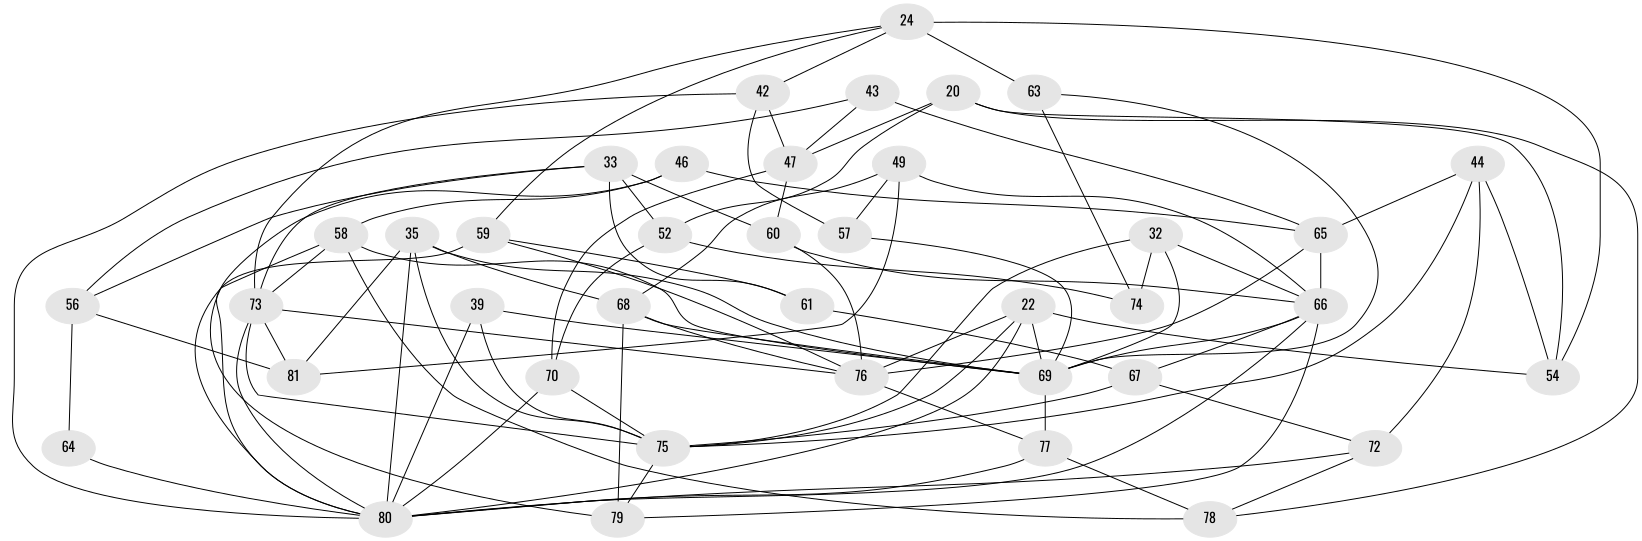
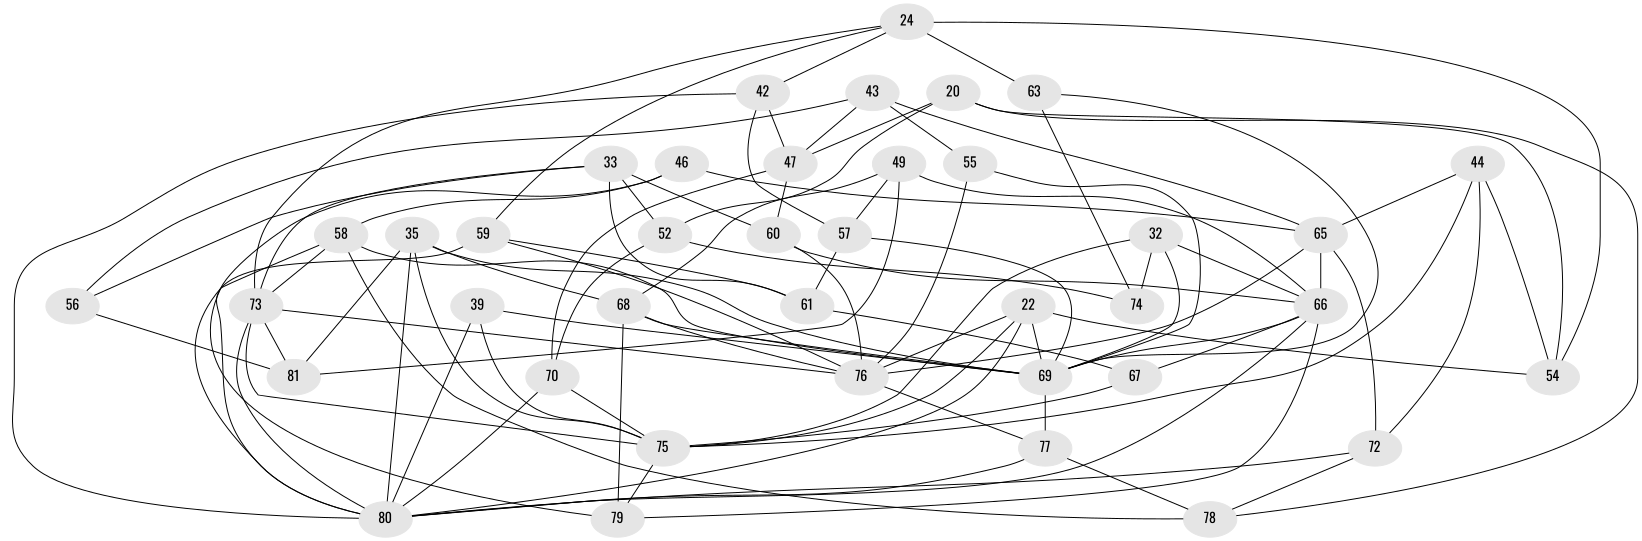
node "55": added
edge "57" -- "61": added
edge "67" -- "72": now "65" -- "72"
node "64": removed
